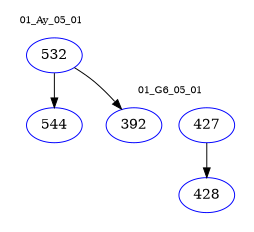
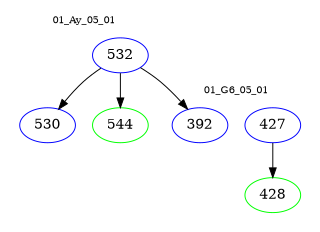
node "530": added
node "544": color blue -> green
node "428": color blue -> green
